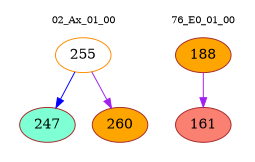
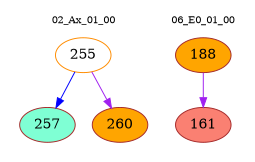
cluster "76_E0_01_00": label "76_E0_01_00" -> "06_E0_01_00"
node "247": label "247" -> "257"
